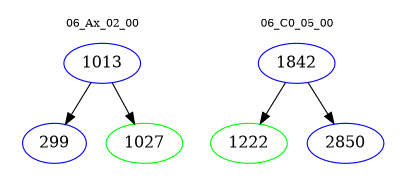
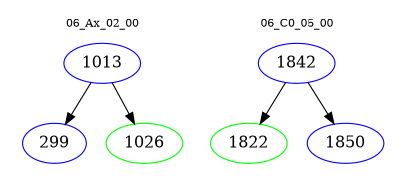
node "1027": label "1027" -> "1026"
node "1222": label "1222" -> "1822"
node "2850": label "2850" -> "1850"
